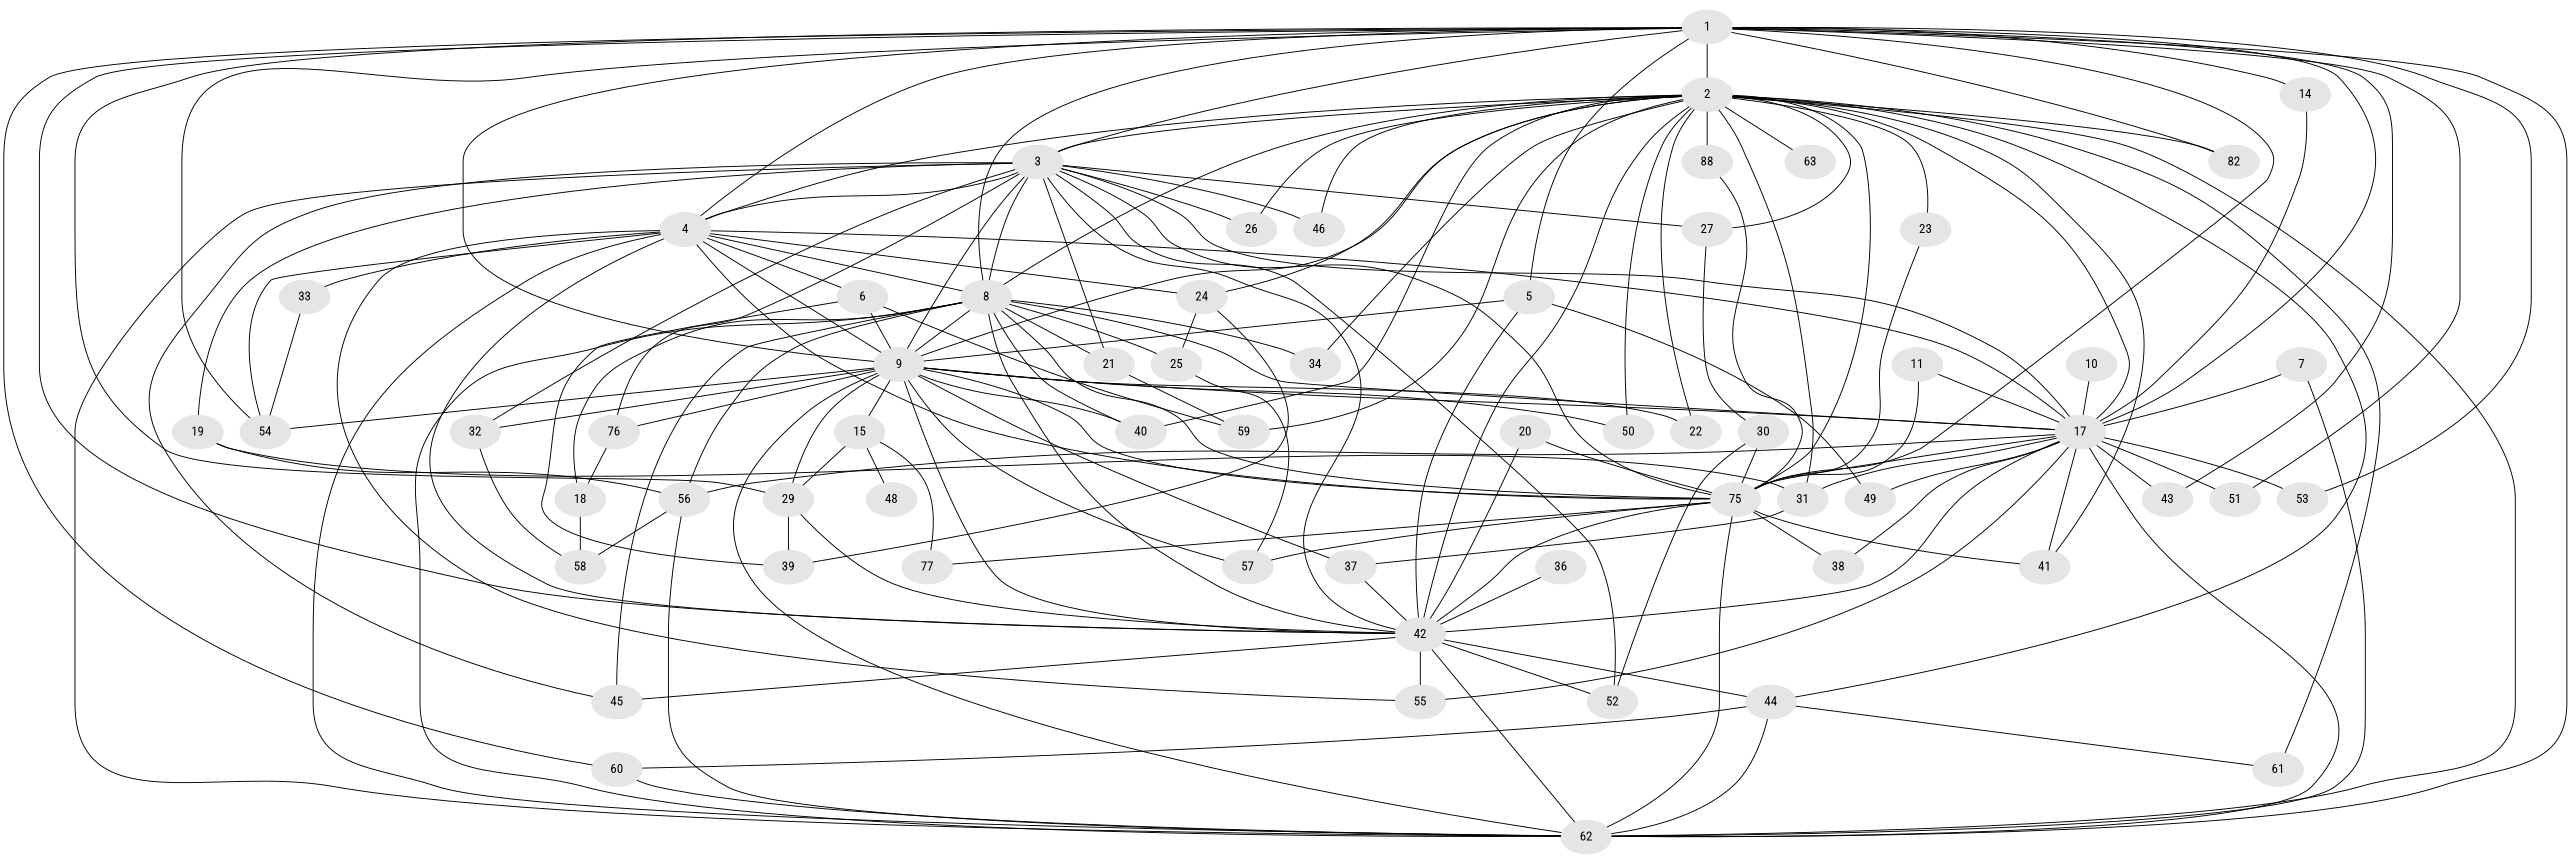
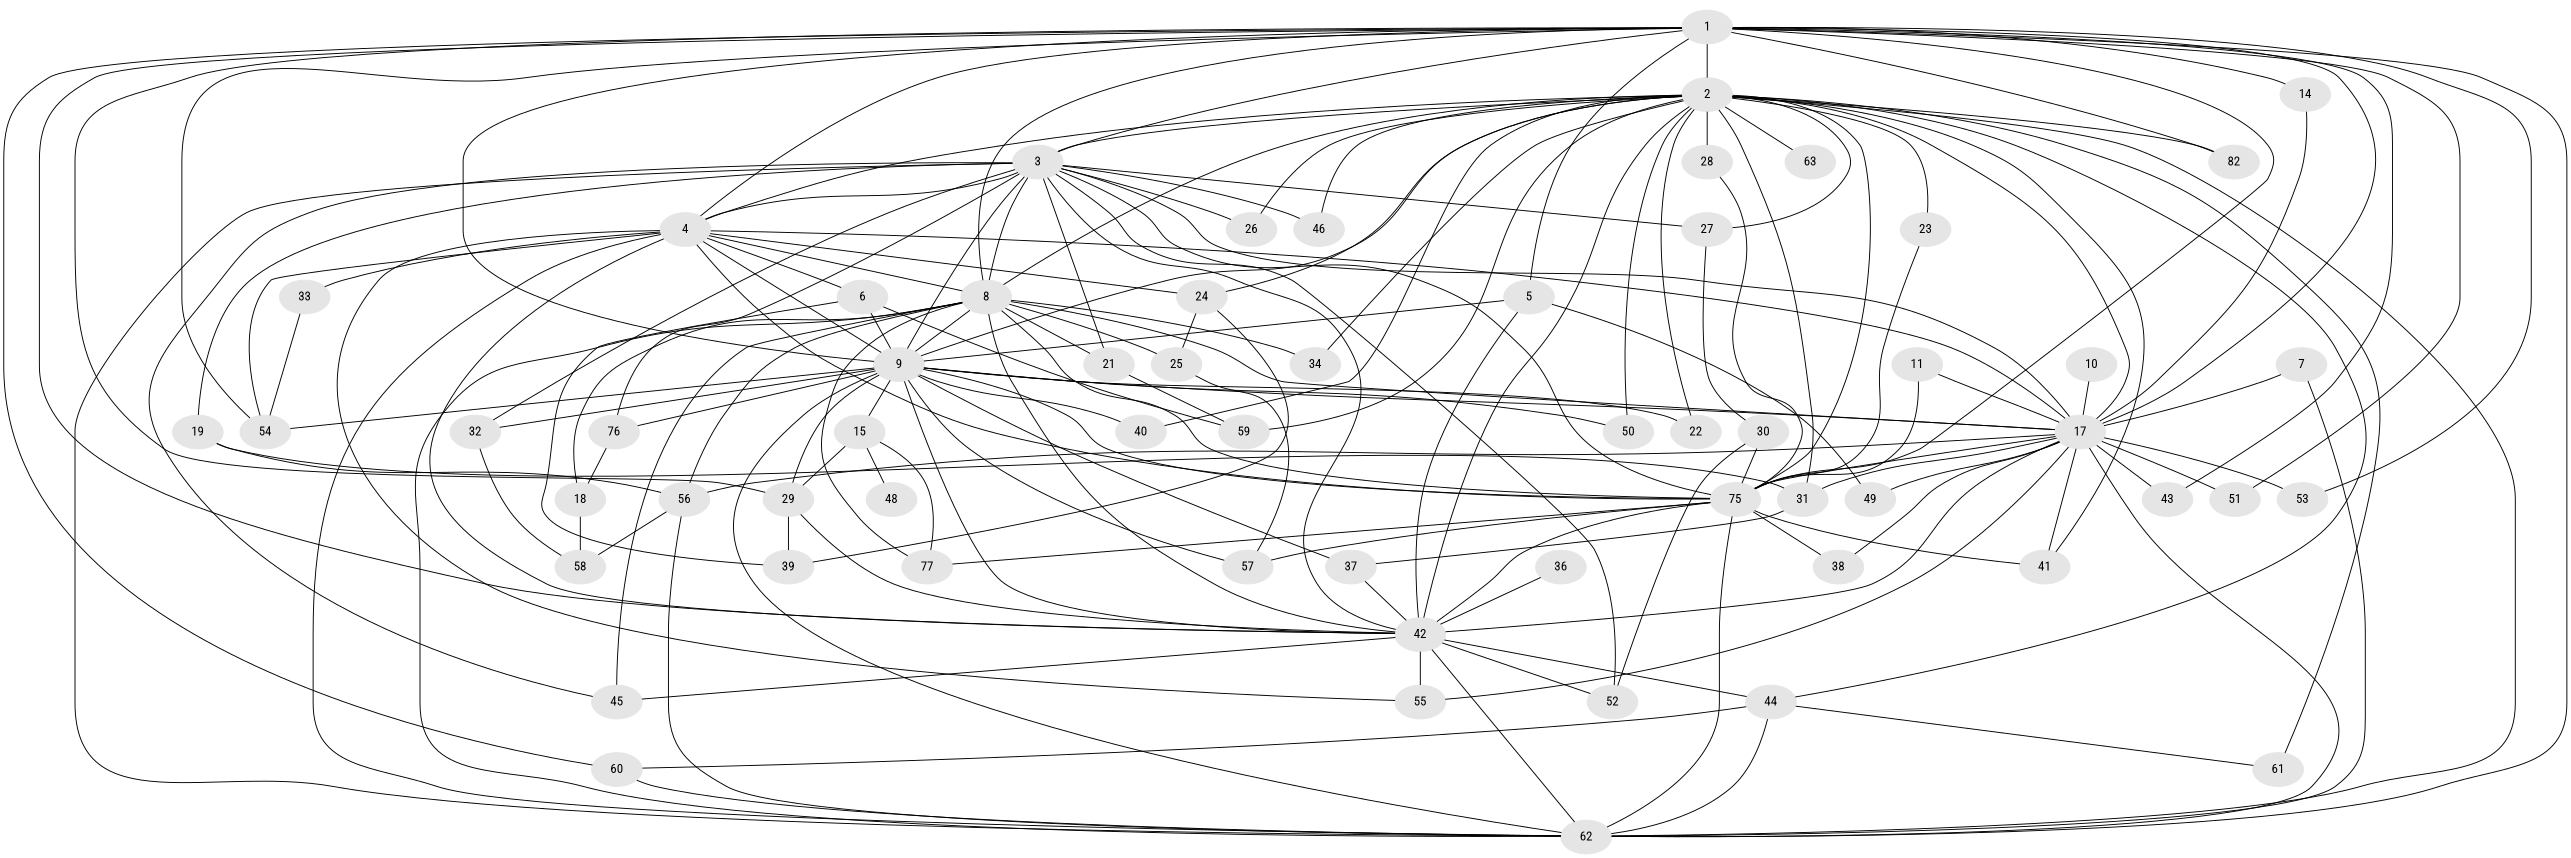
node "88": label "88" -> "28"
edge "8" -- "40": now "8" -- "77"
node "20": removed
